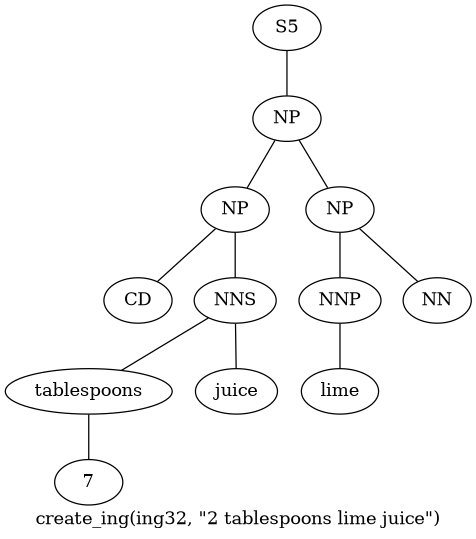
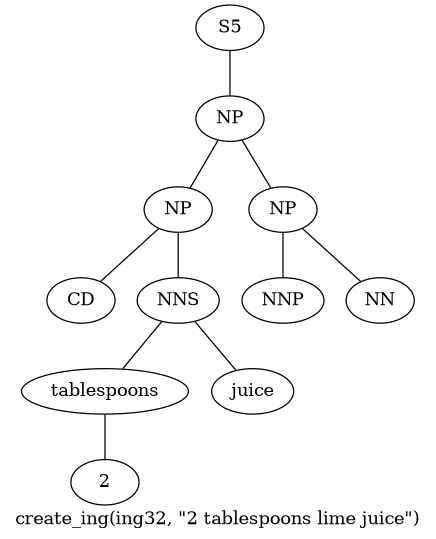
node "lime": removed
node "7": label "7" -> "2"
